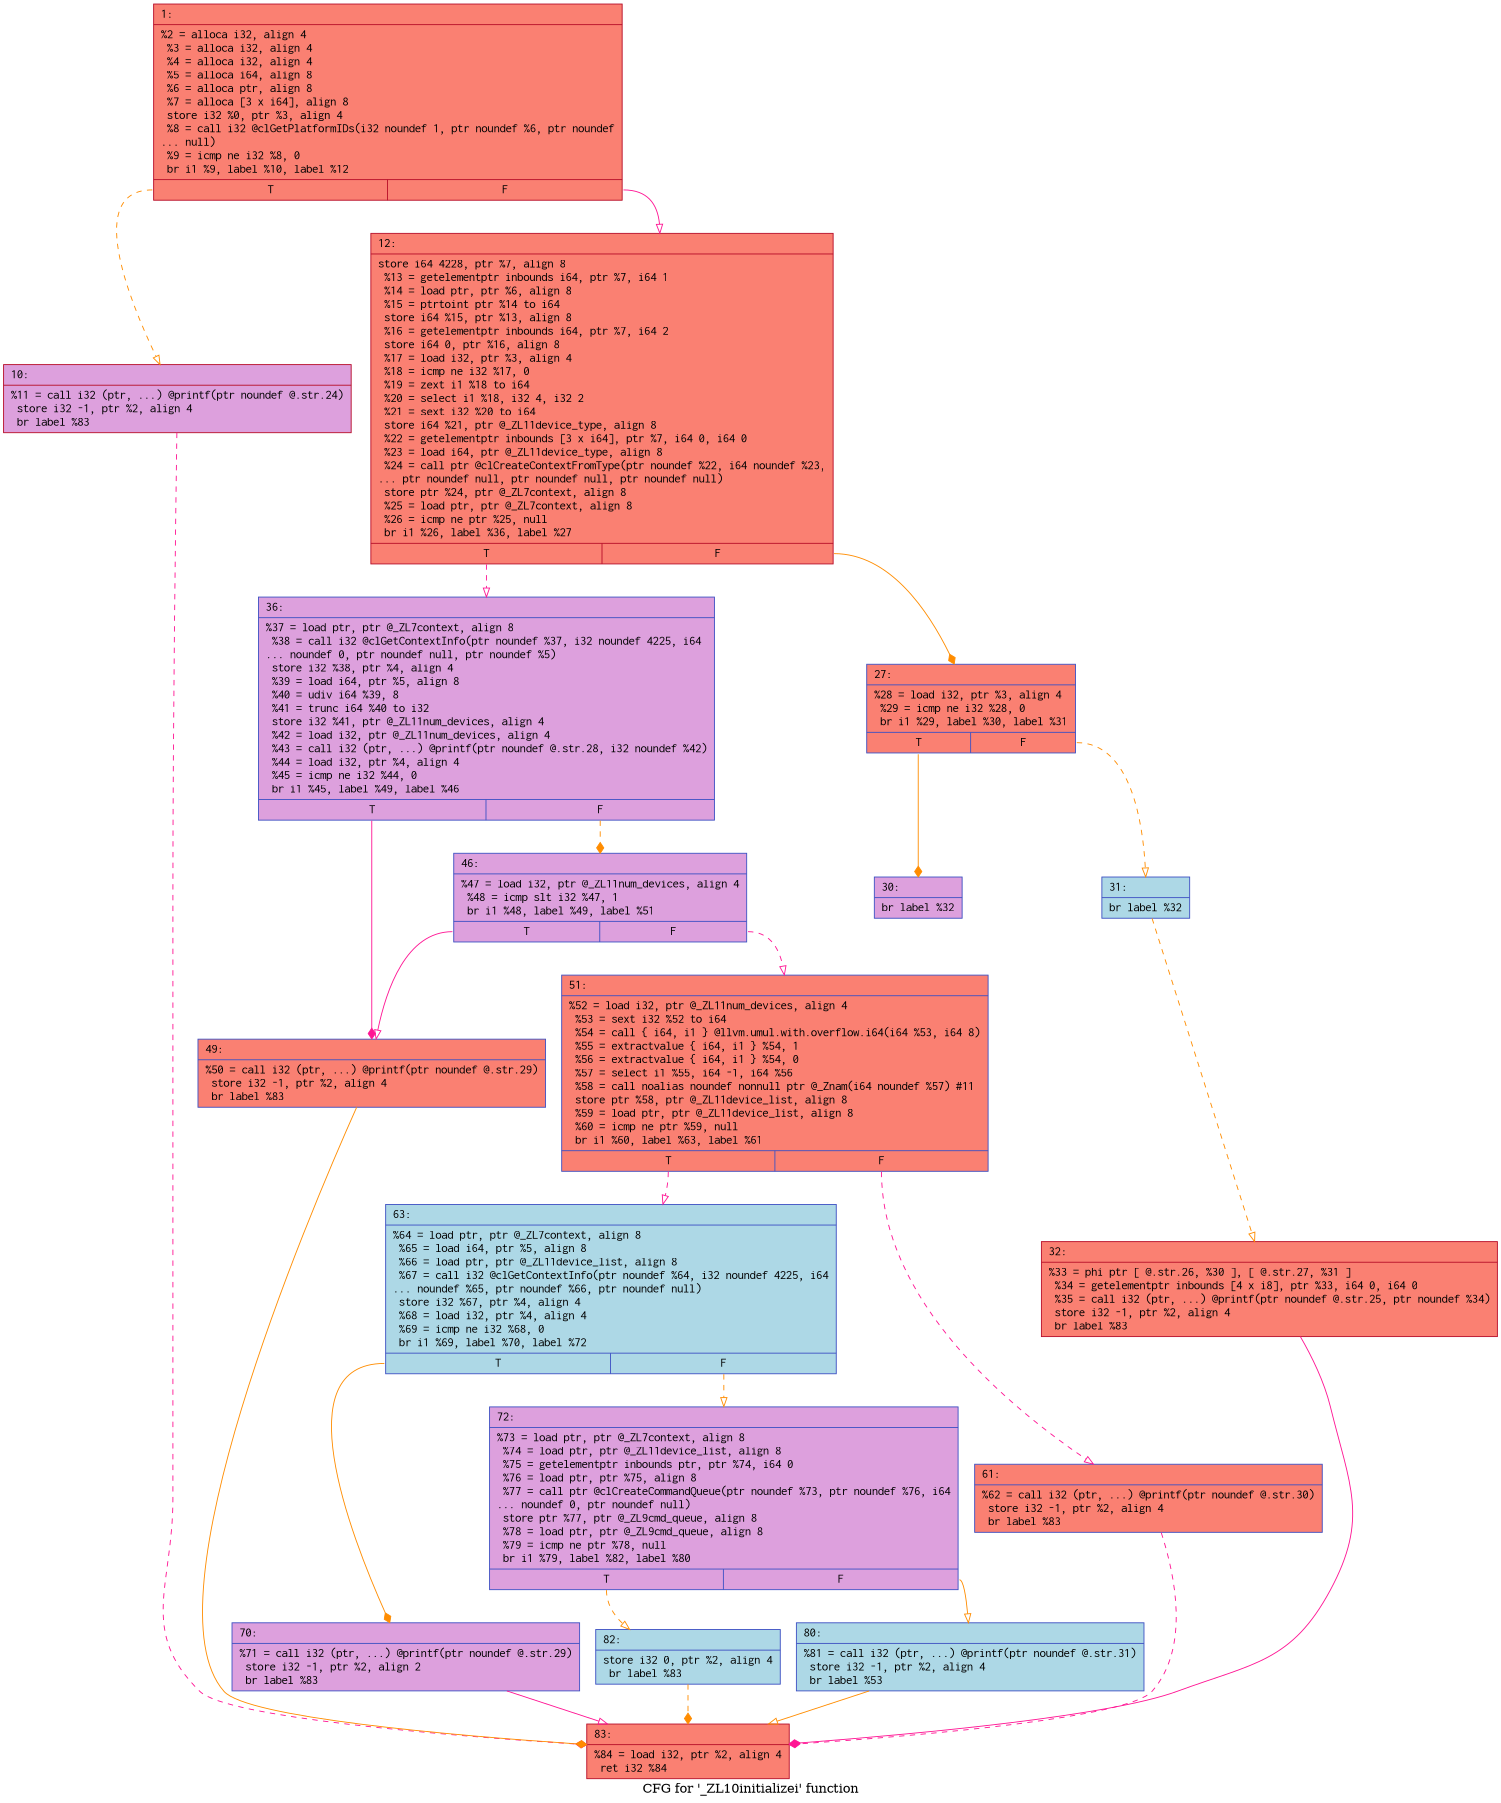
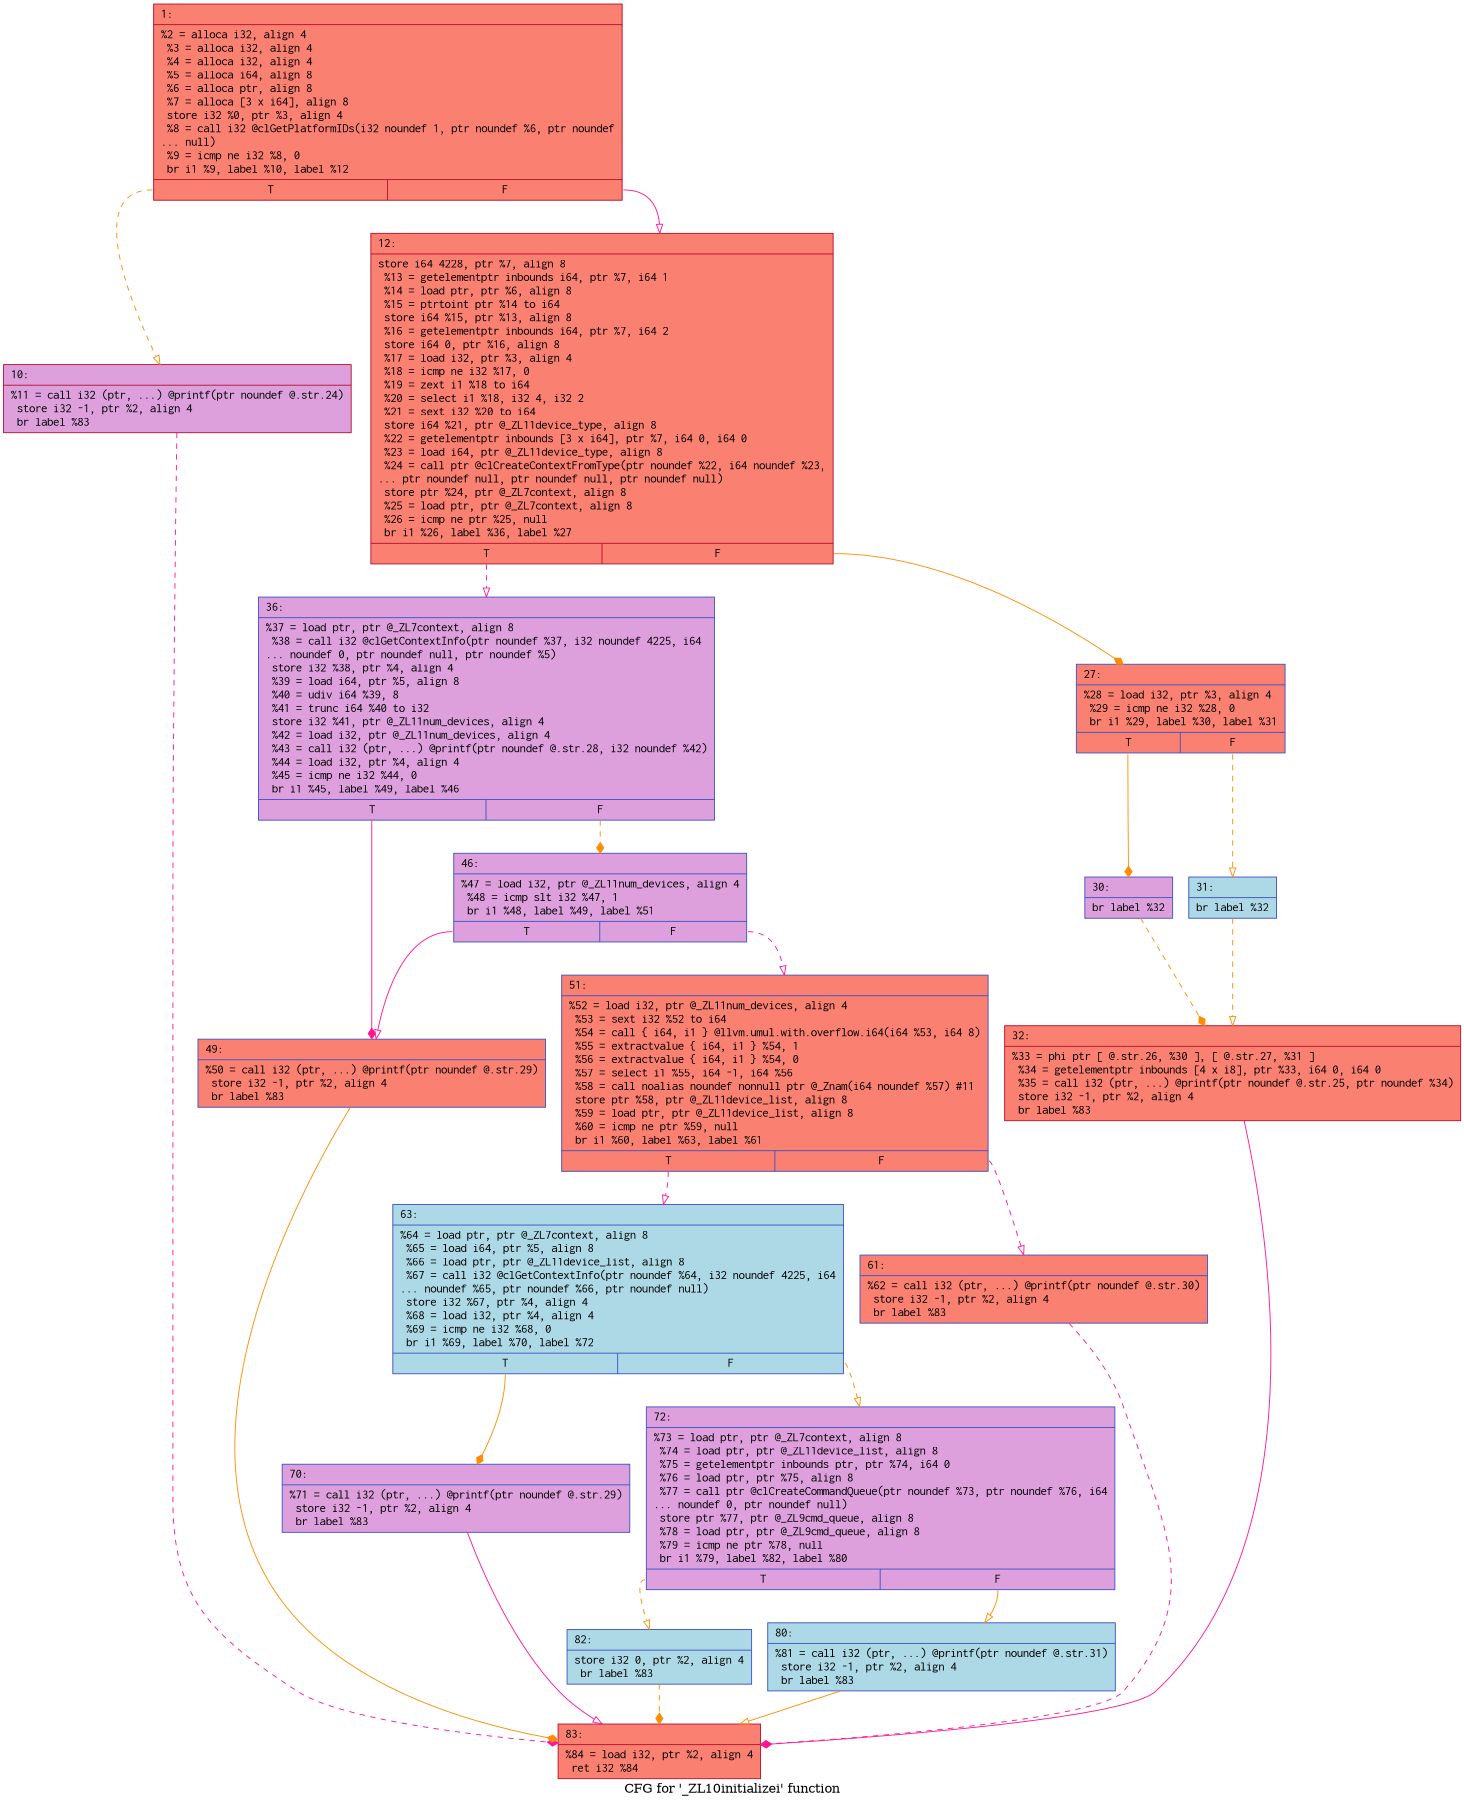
edge "30:" -> "32:": added
node "70:": text "store i32 -1, ptr %2, align 2" -> "store i32 -1, ptr %2, align 4"
node "80:": text "br label %53" -> "br label %83"
